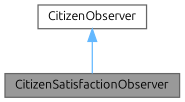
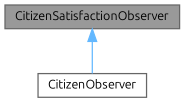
edge "CitizenSatisfactionObserver" -> "CitizenObserver": reversed
